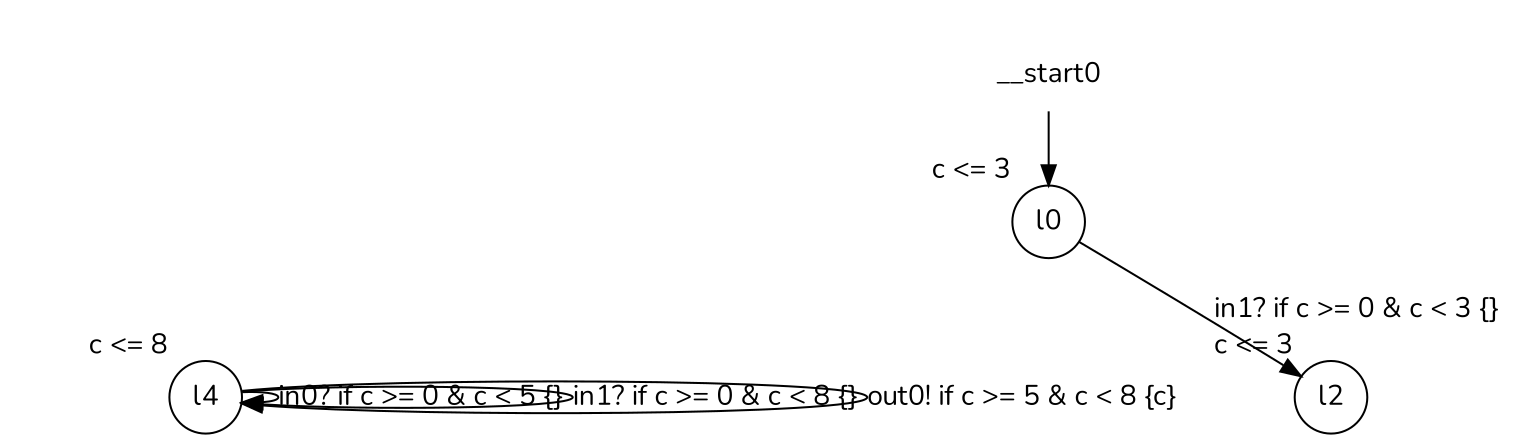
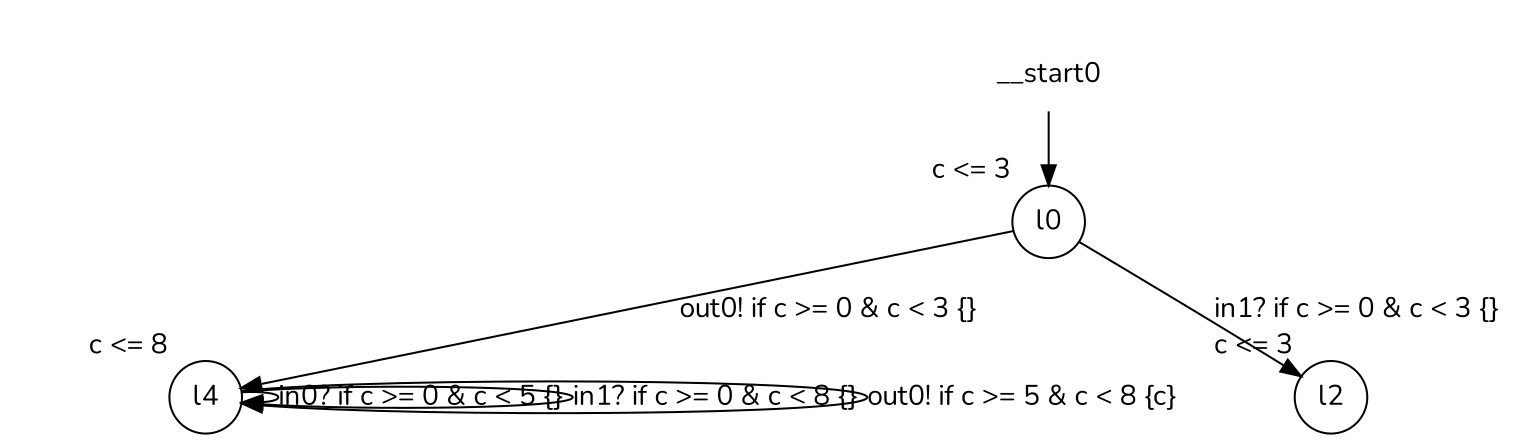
edge "l0 c <= 3" -> "l4 c <= 8": added, label "out0! if c >= 0 & c < 3 {}"
